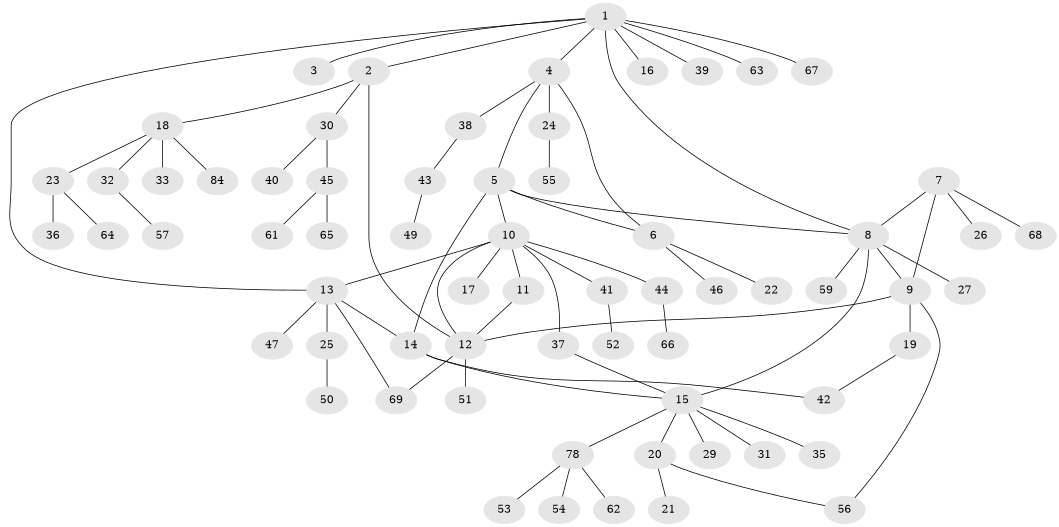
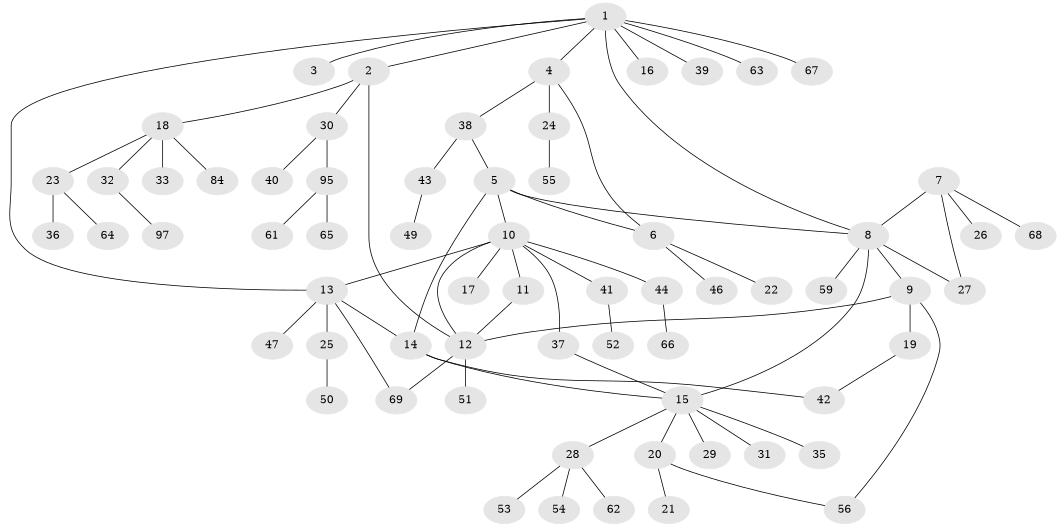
edge "4" -- "5": now "38" -- "5"
node "45": label "45" -> "95"
node "57": label "57" -> "97"
edge "7" -- "9": now "7" -- "27"
node "78": label "78" -> "28"
